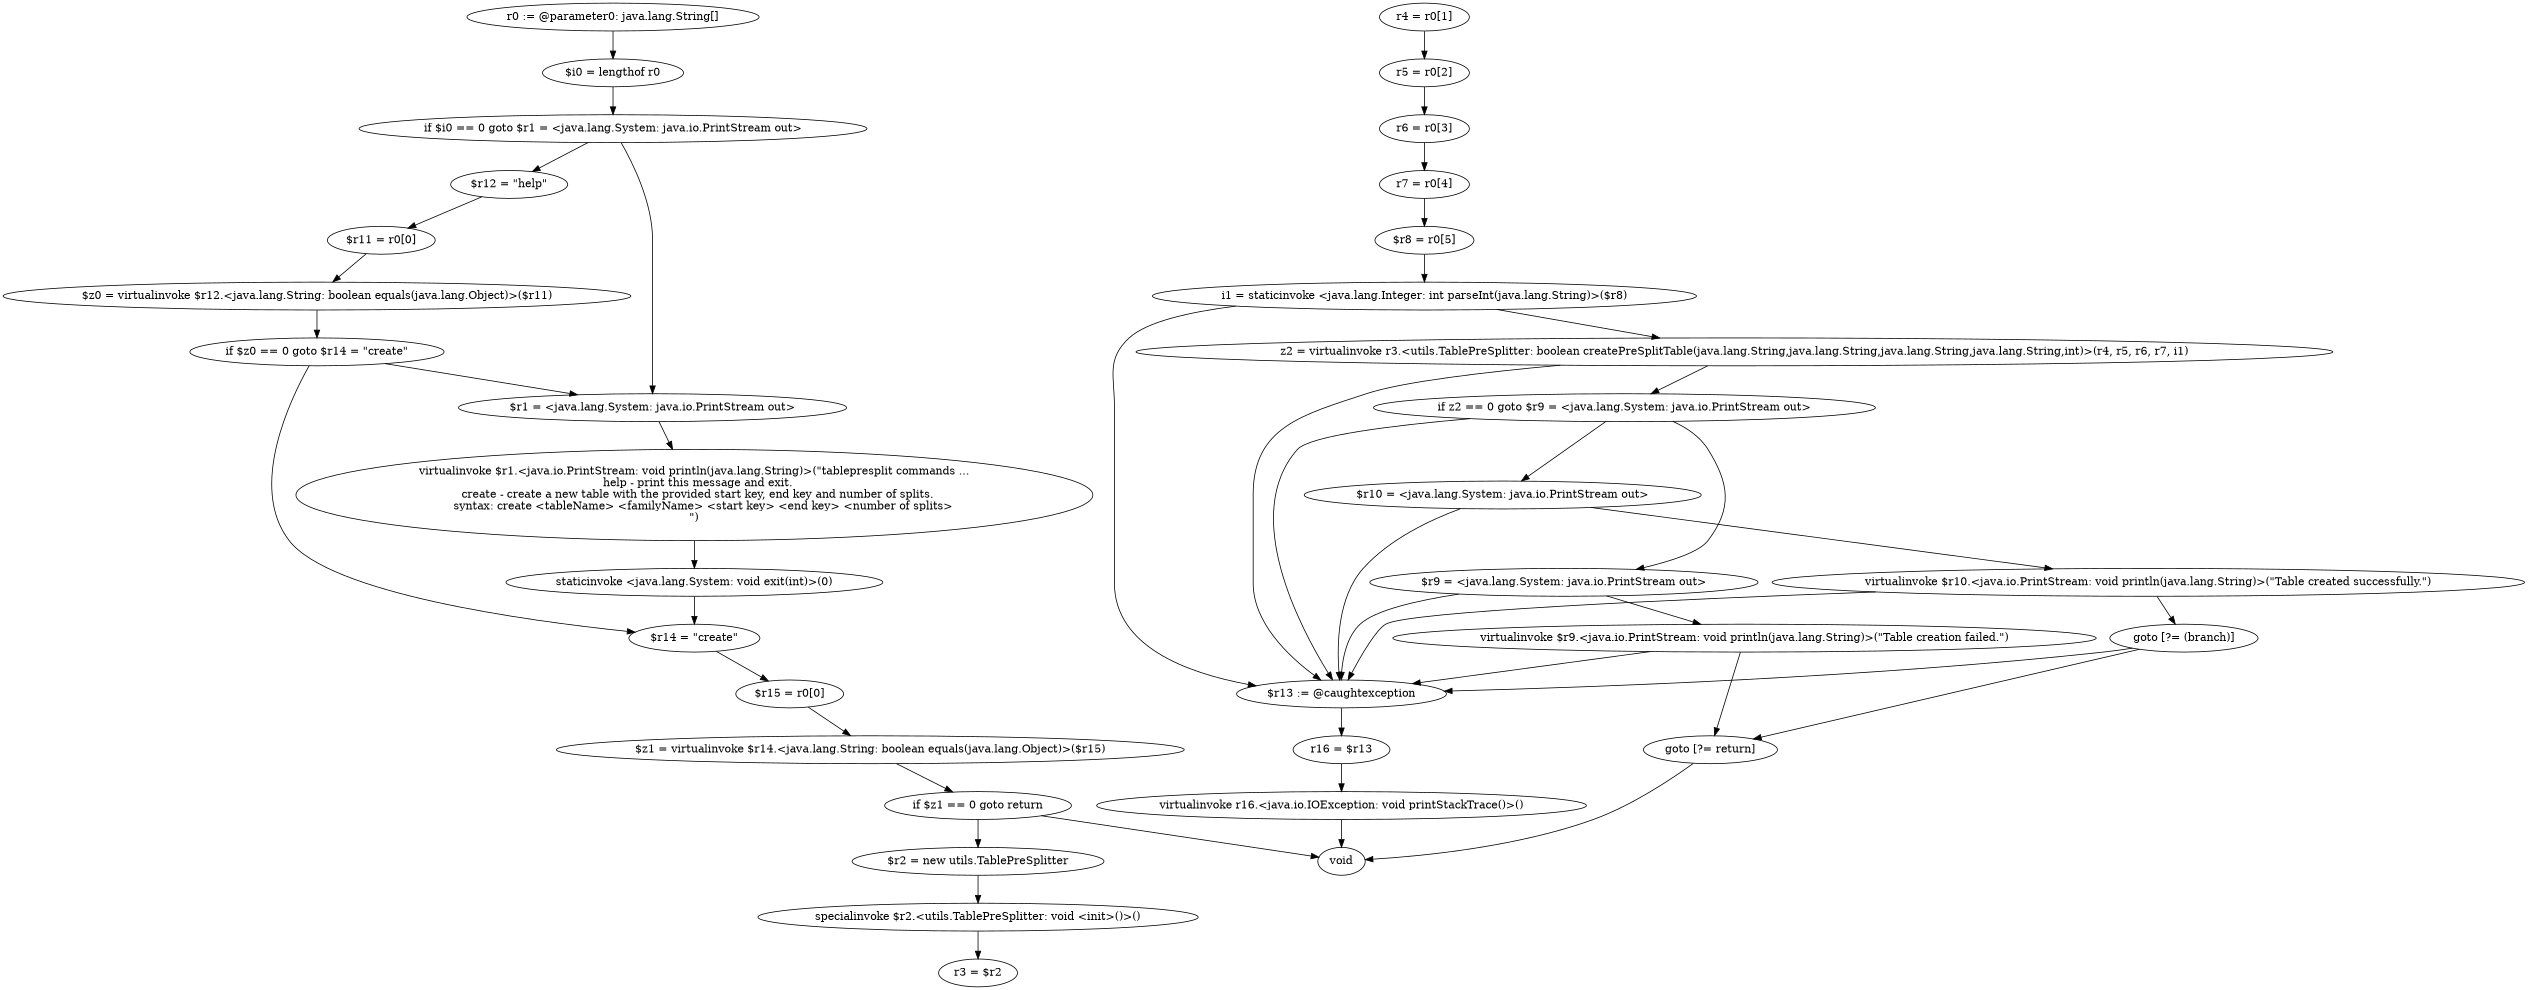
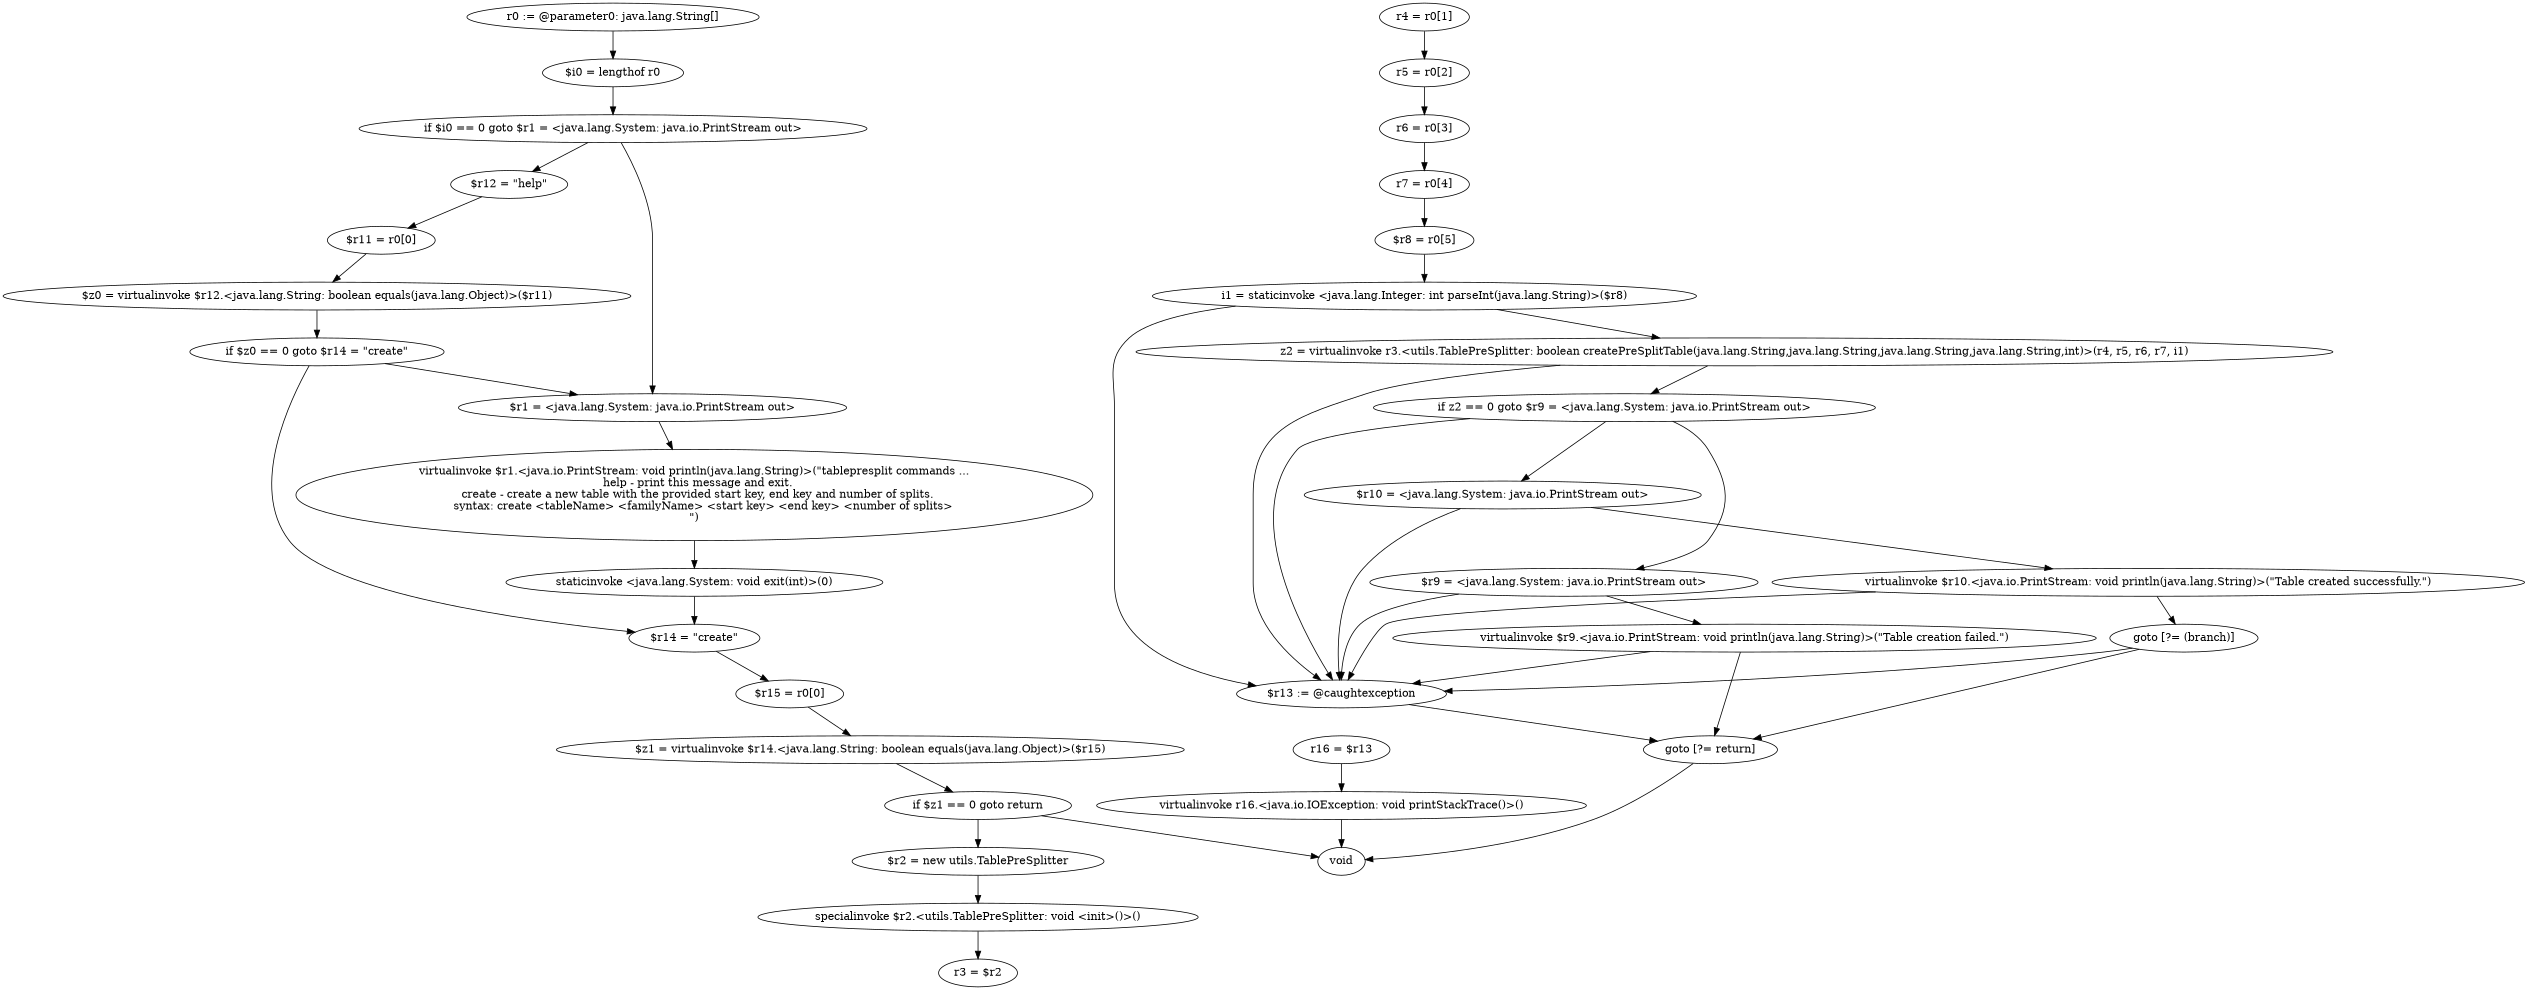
edge "$r13 := @caughtexception" -> "r16 = $r13": now "$r13 := @caughtexception" -> "goto [?= return]"
